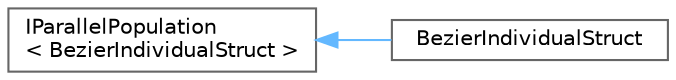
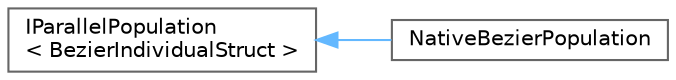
node "BezierIndividualStruct": label "BezierIndividualStruct" -> "NativeBezierPopulation"
